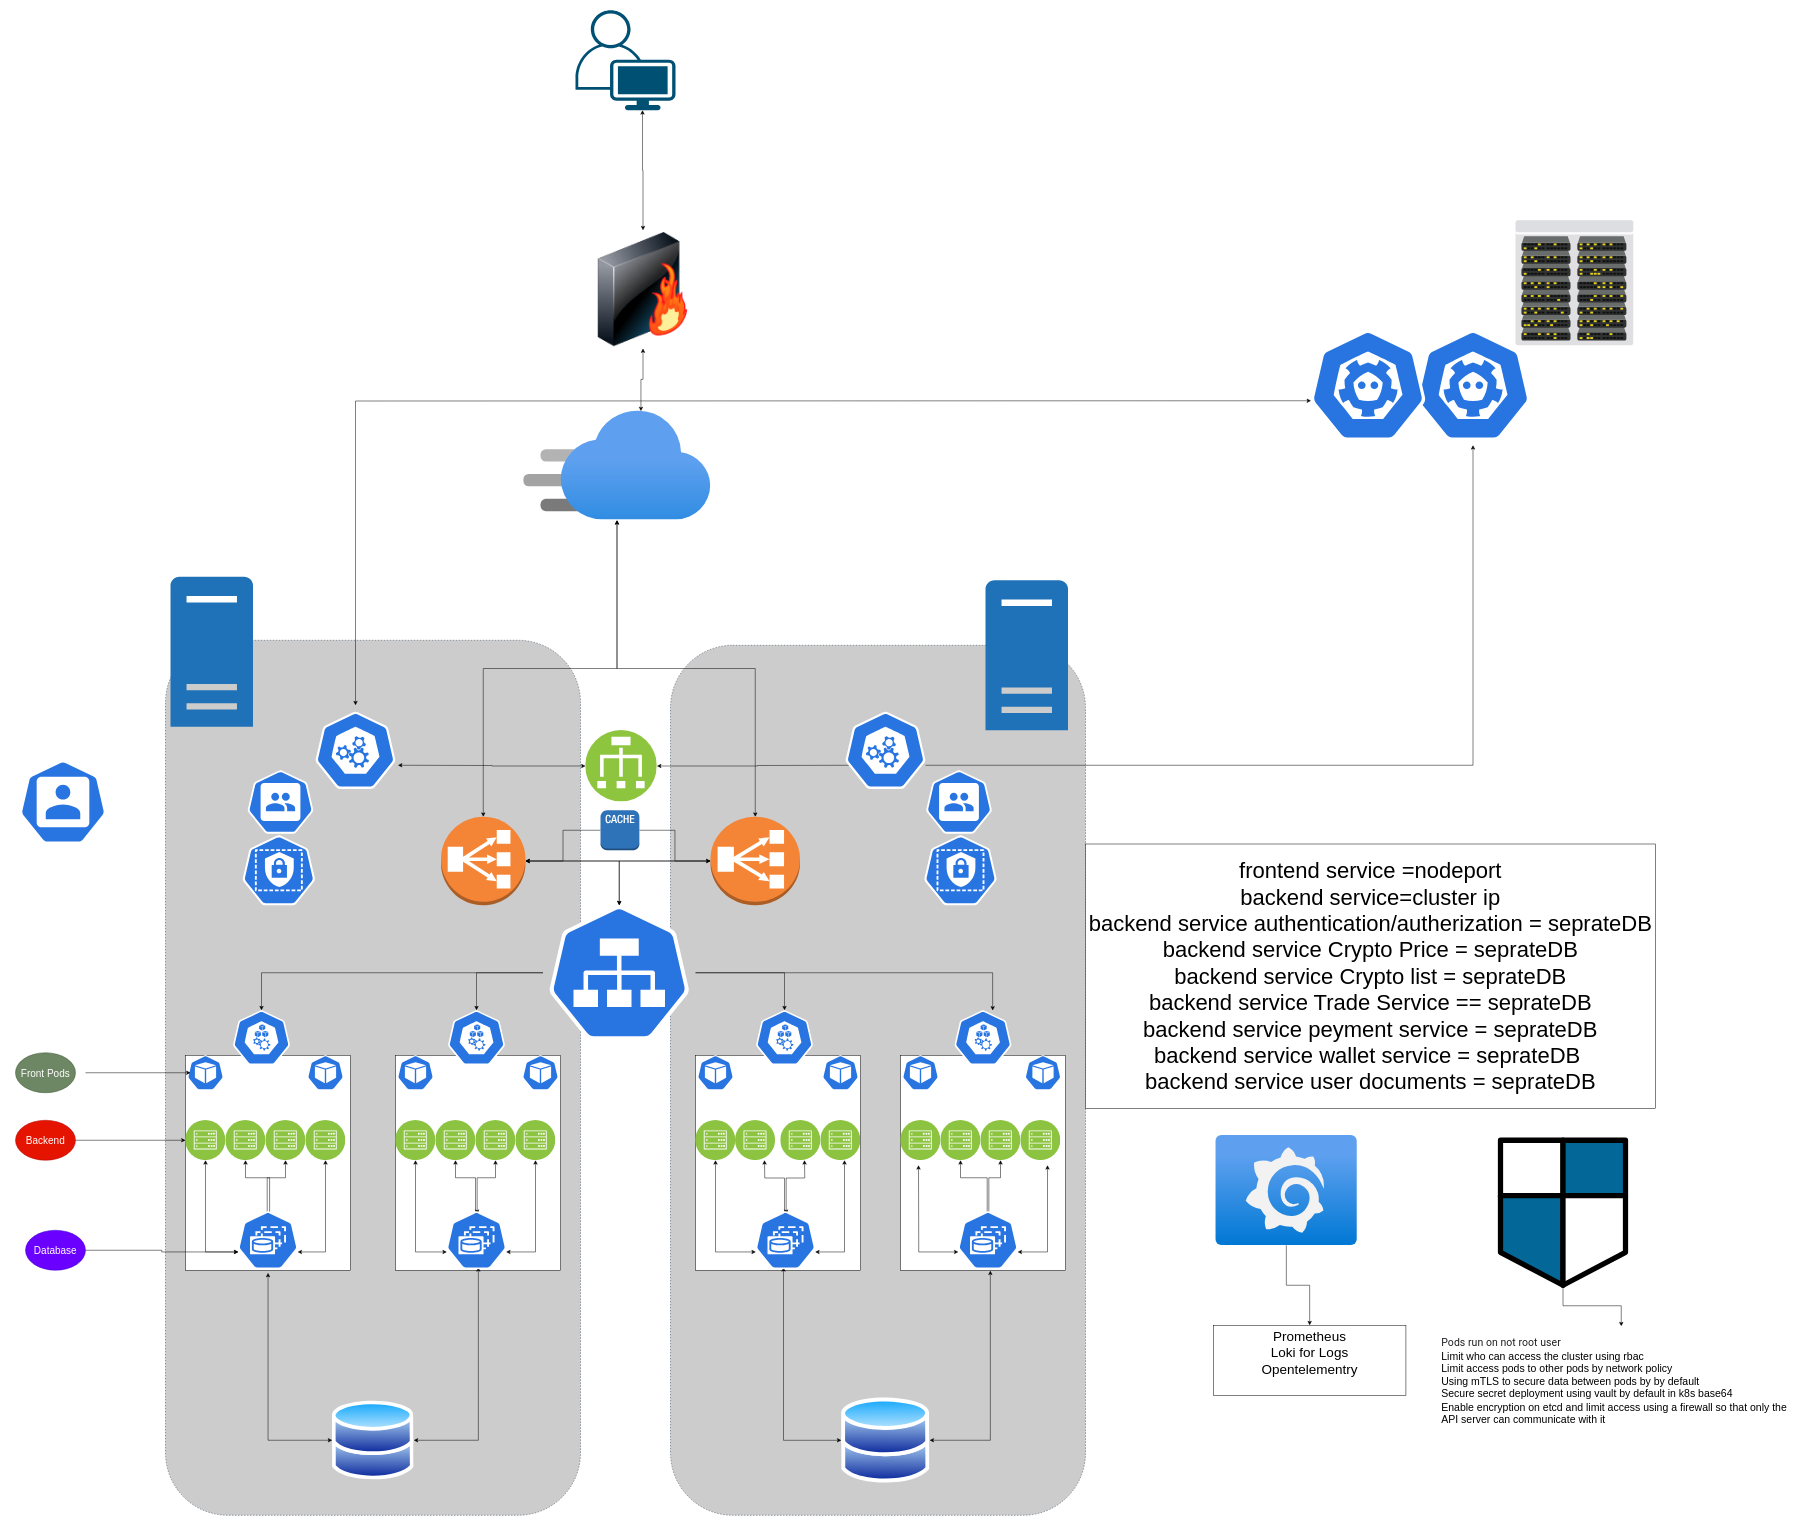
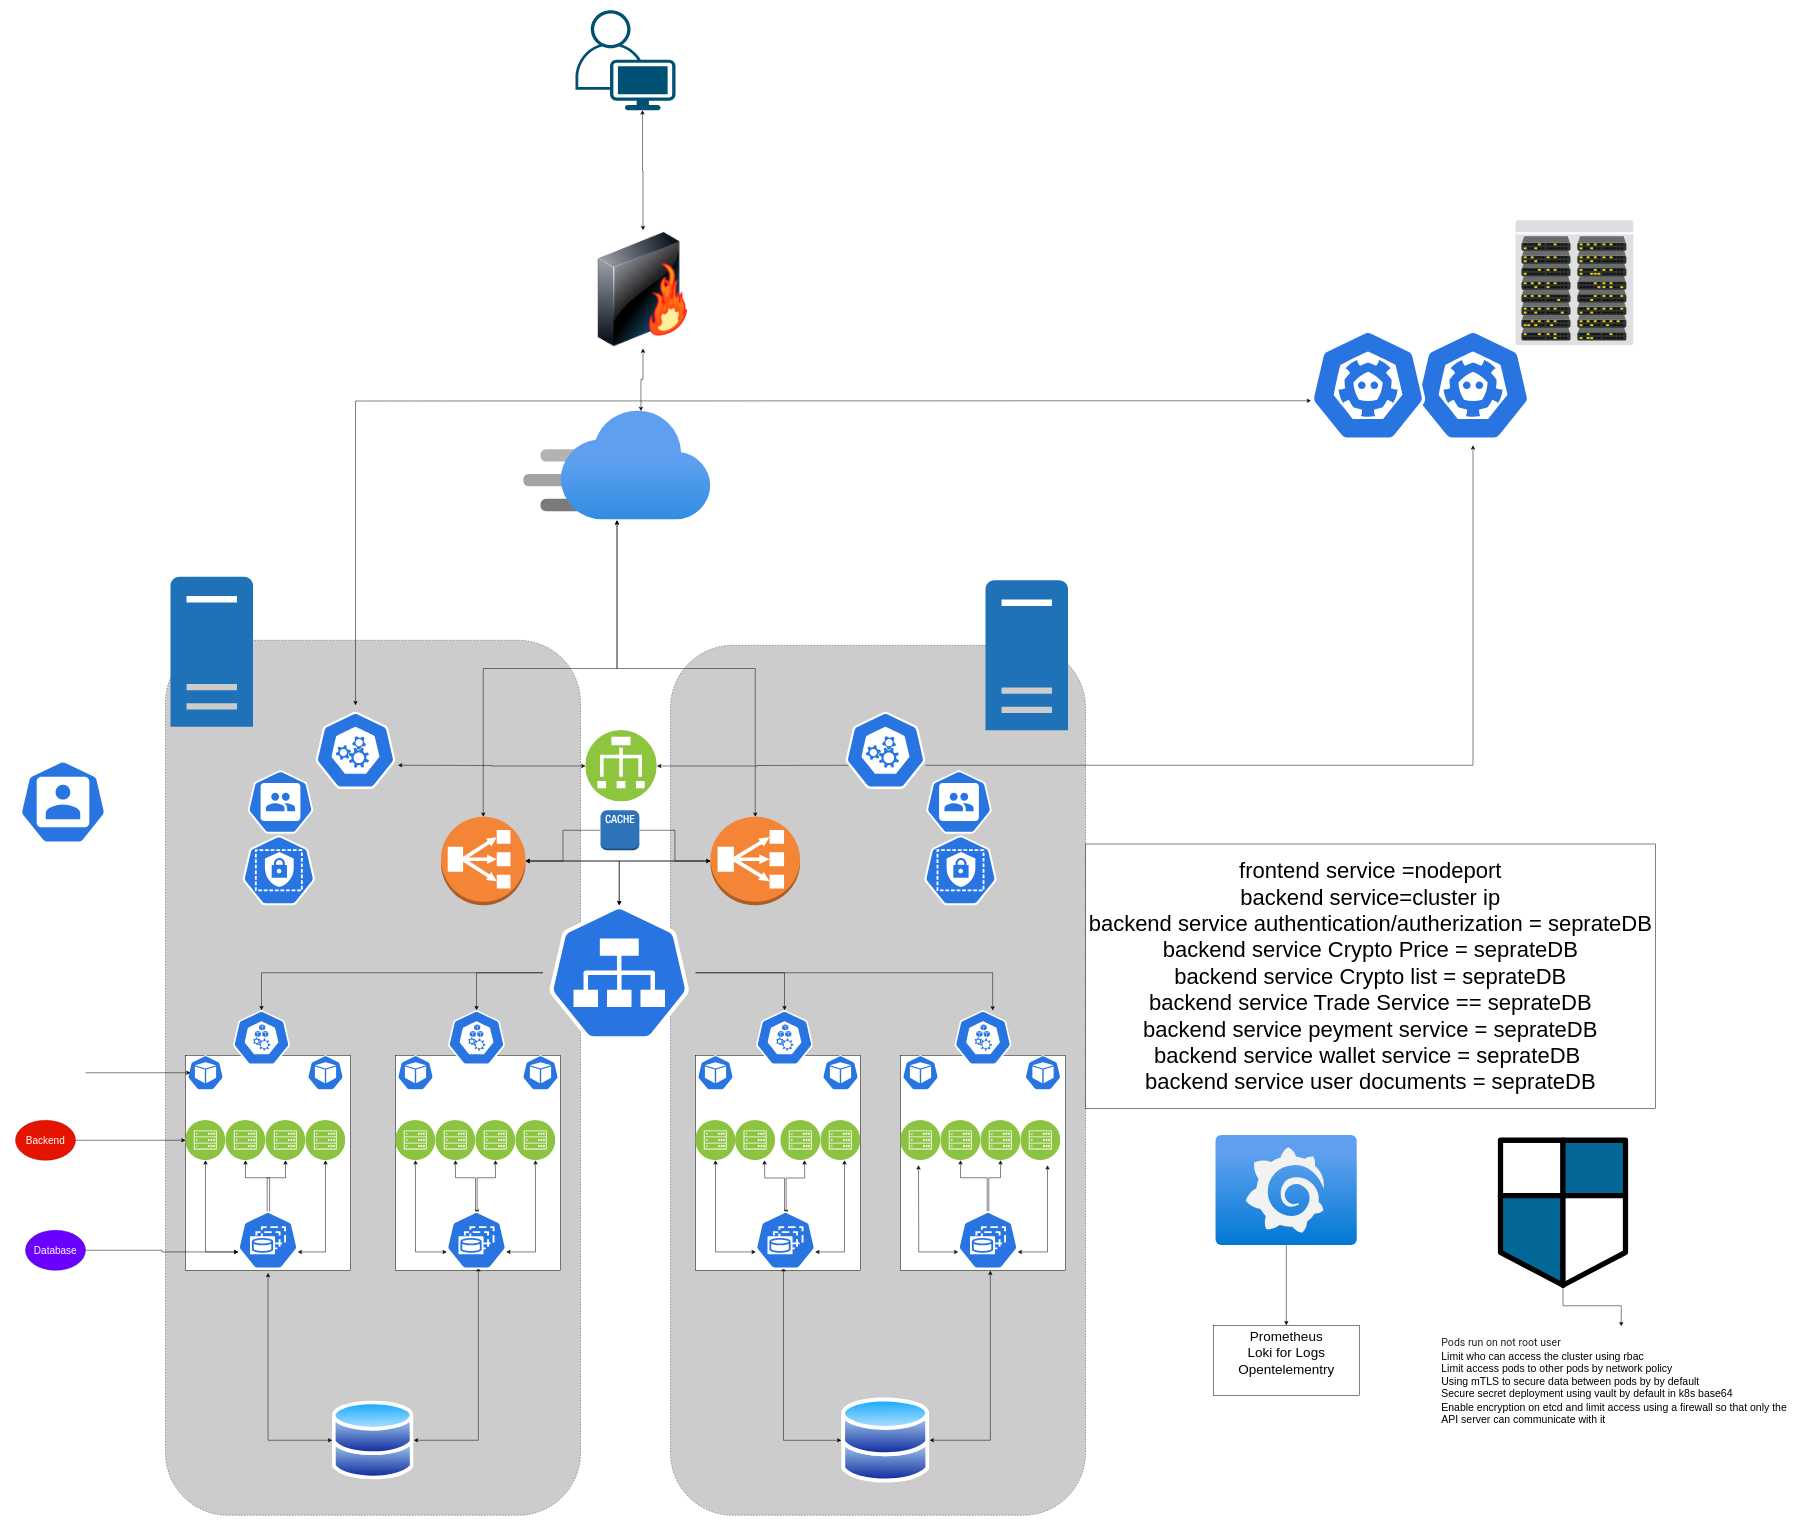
node "Front Pods": removed
node "Prometheus Loki for Logs Opentelementry": size 193x70 -> 146x70
